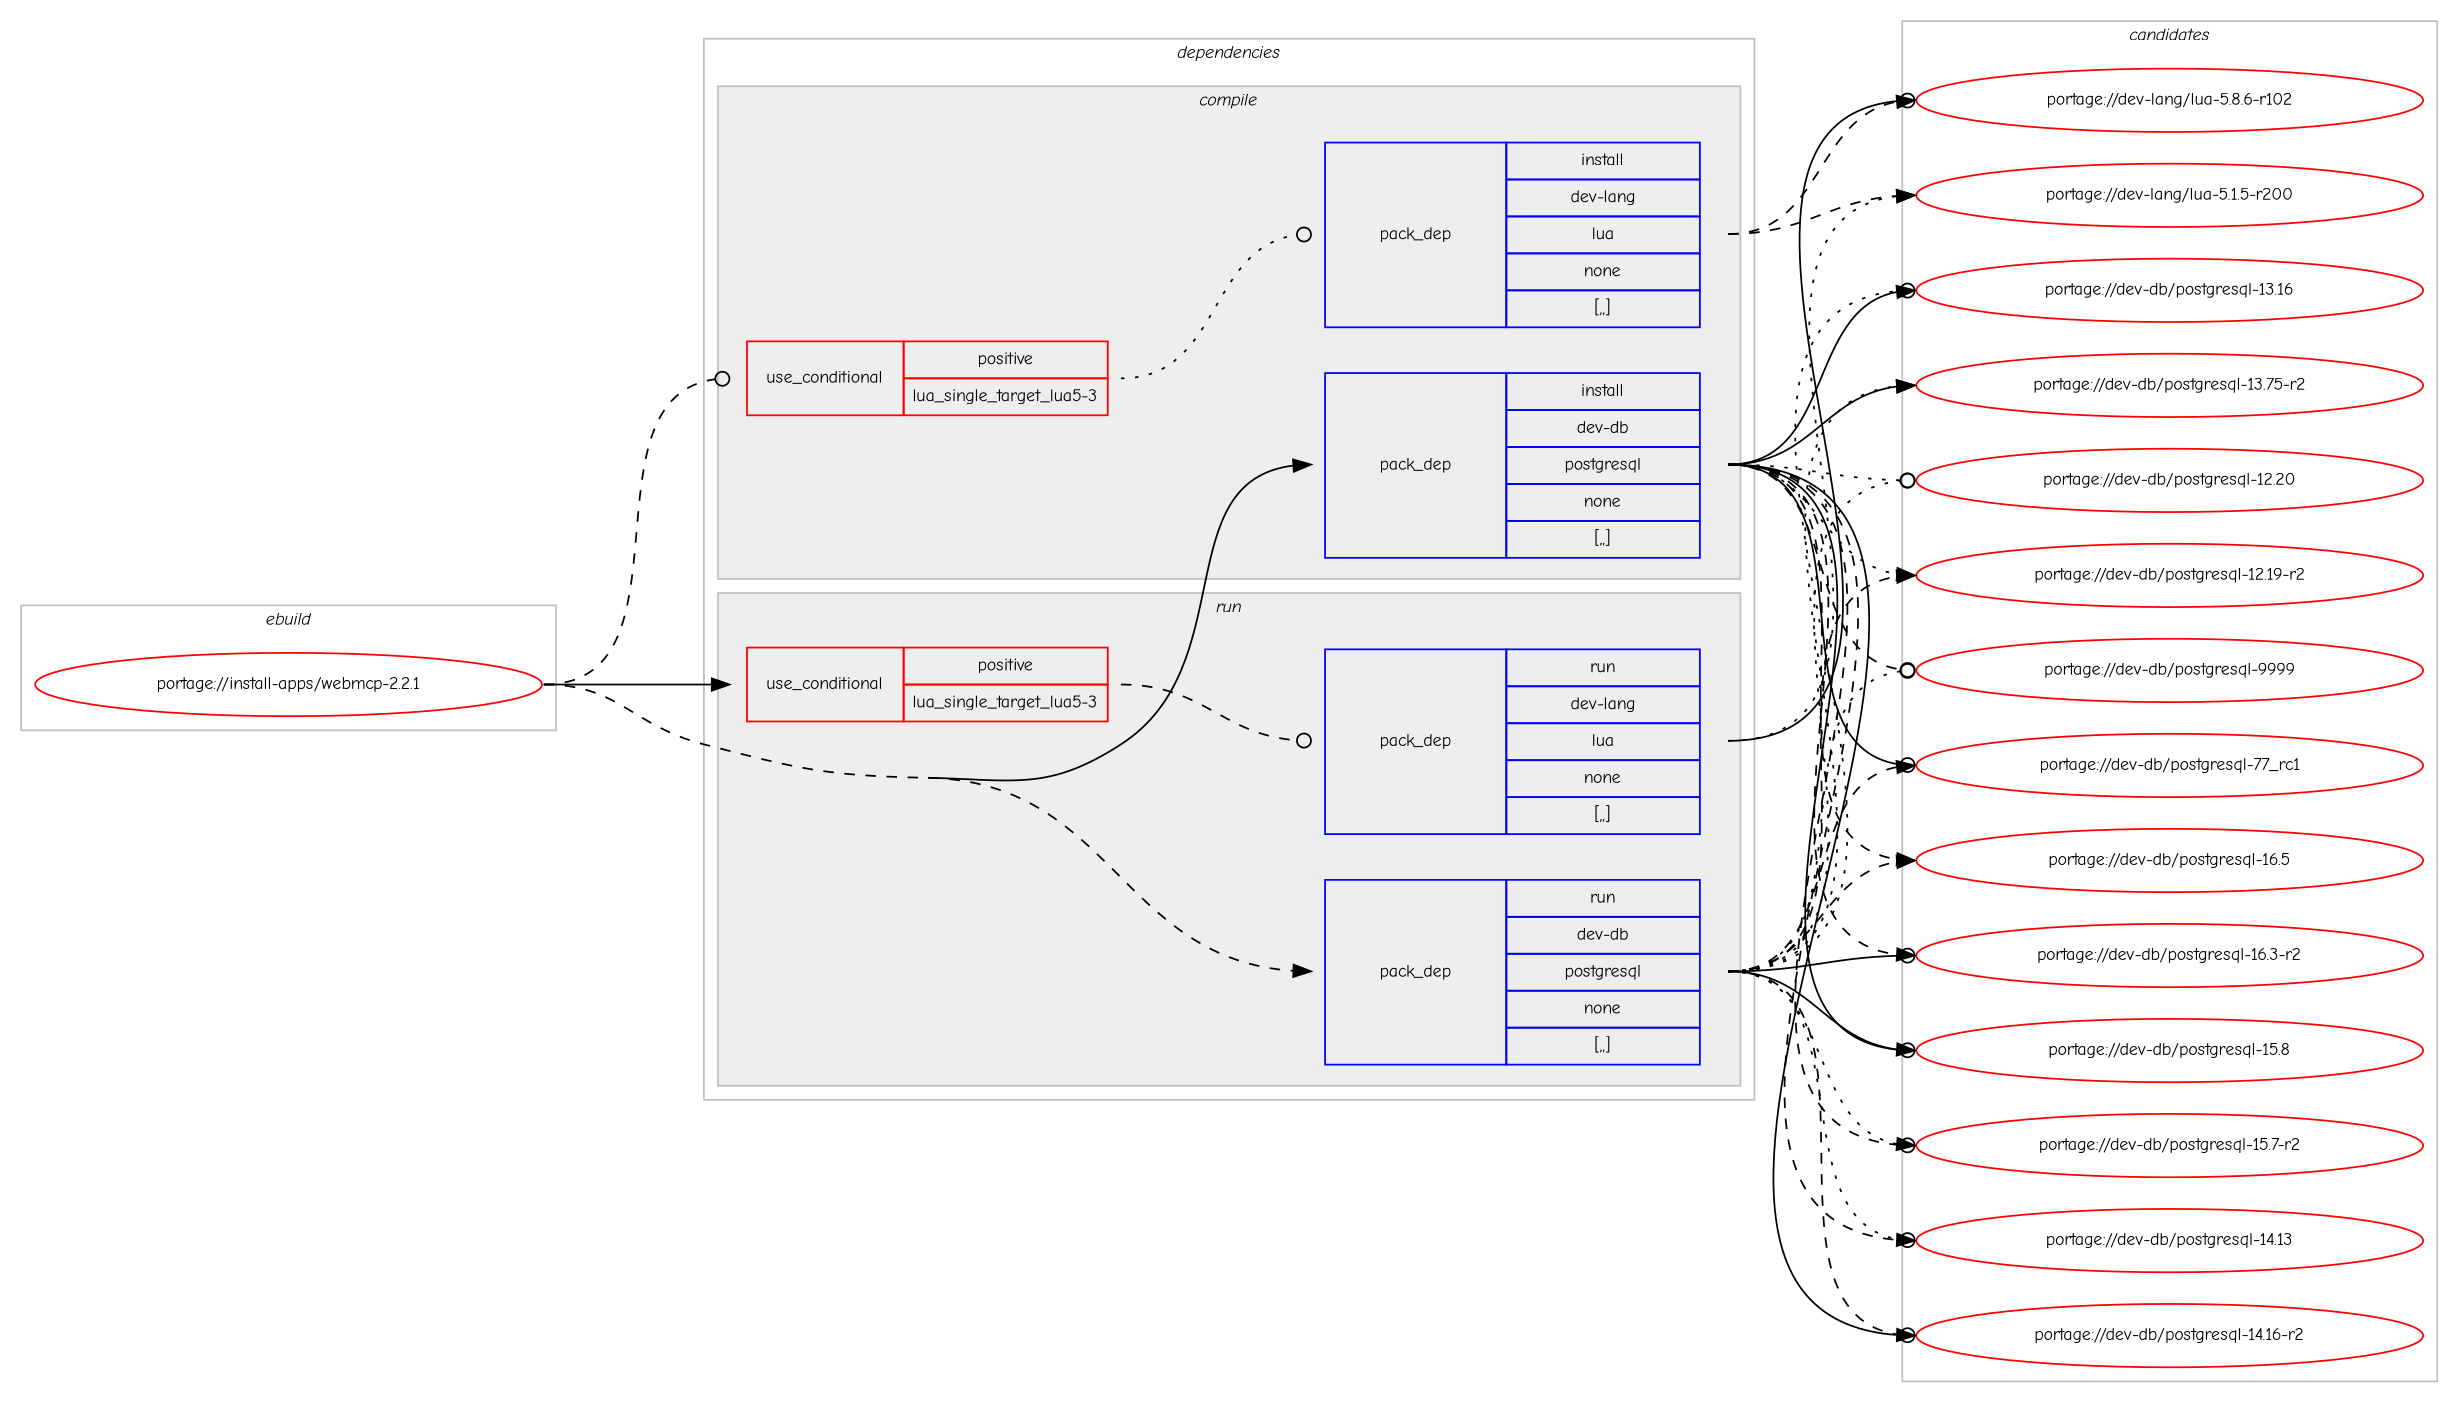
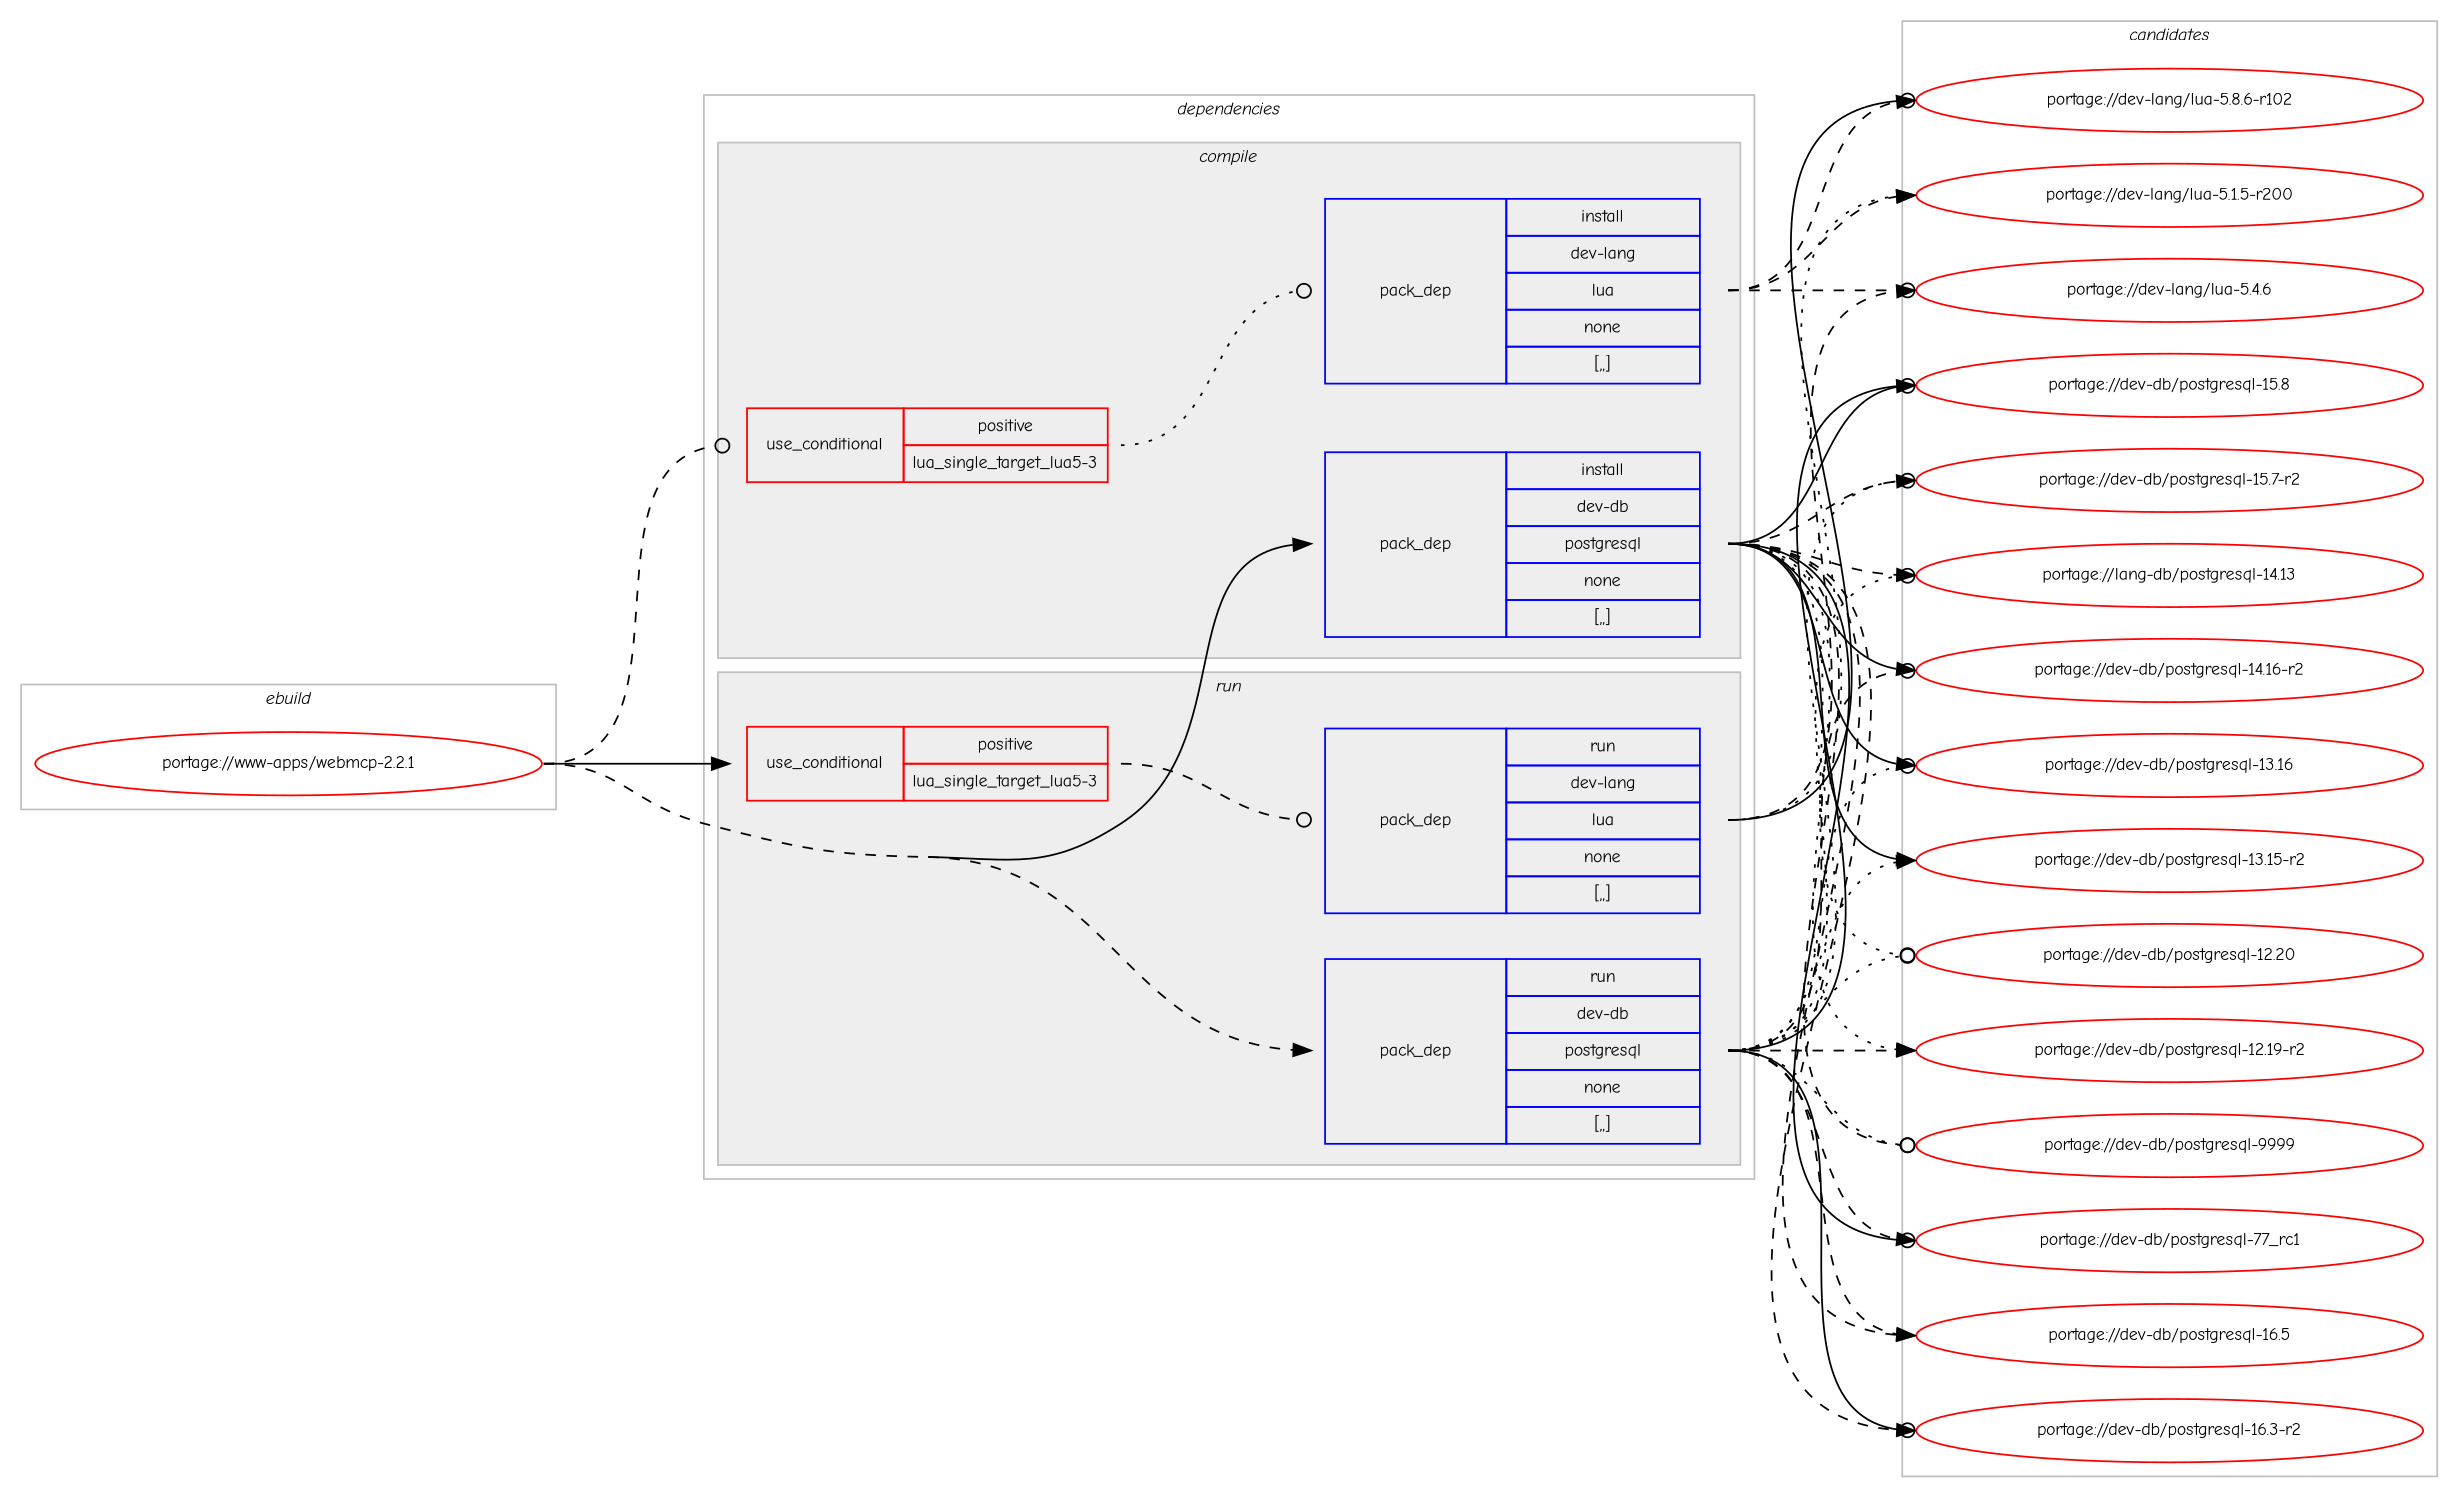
node "portage://dev-lang/lua-5.4.6": added
node "portage://dev-db/postgresql-13.75-r2": label "portage://dev-db/postgresql-13.75-r2" -> "portage://dev-db/postgresql-13.15-r2"
node "portage://install-apps/webmcp-2.2.1": label "portage://install-apps/webmcp-2.2.1" -> "portage://www-apps/webmcp-2.2.1"
node "portage://dev-db/postgresql-14.13": label "portage://dev-db/postgresql-14.13" -> "portage://lang-db/postgresql-14.13"
